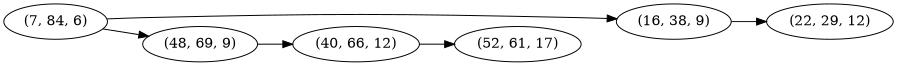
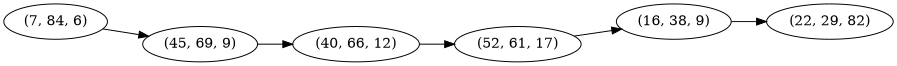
edge "(7, 84, 6)" -> "(16, 38, 9)": now "(52, 61, 17)" -> "(16, 38, 9)"
node "(22, 29, 12)": label "(22, 29, 12)" -> "(22, 29, 82)"
node "(48, 69, 9)": label "(48, 69, 9)" -> "(45, 69, 9)"
